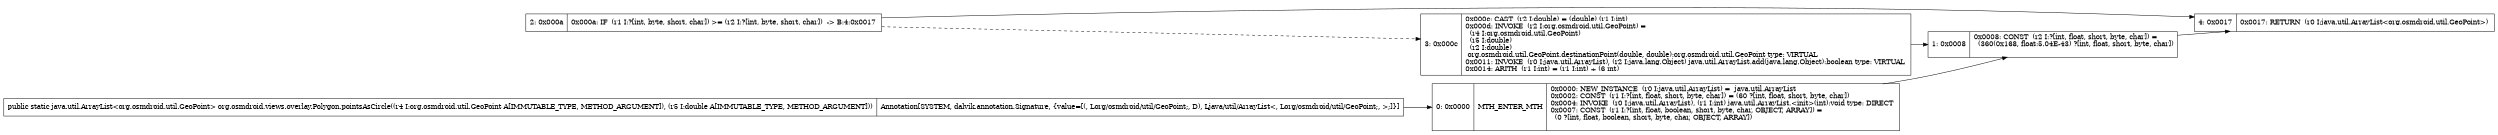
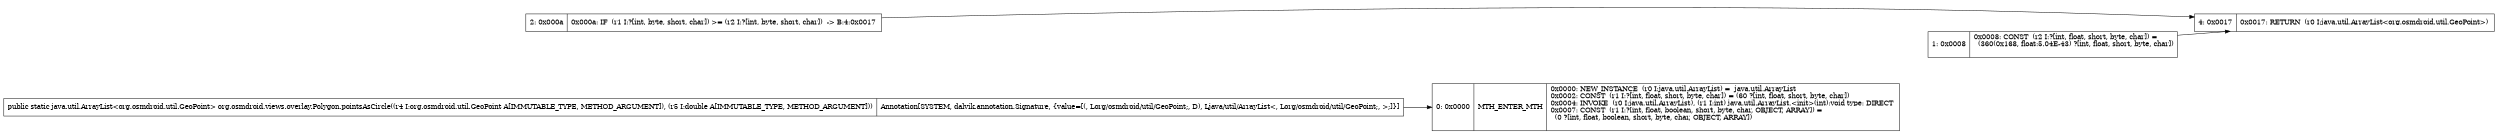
node "3: 0x000c": removed
edge "0: 0x0000" -> "1: 0x0008": removed
